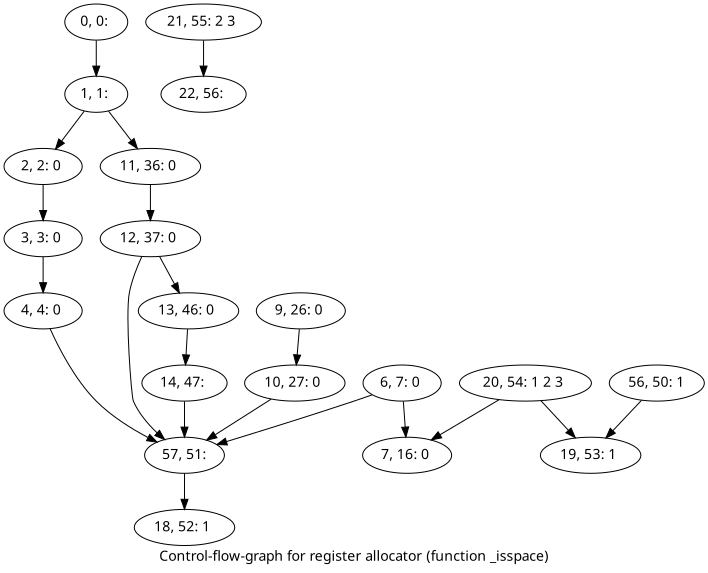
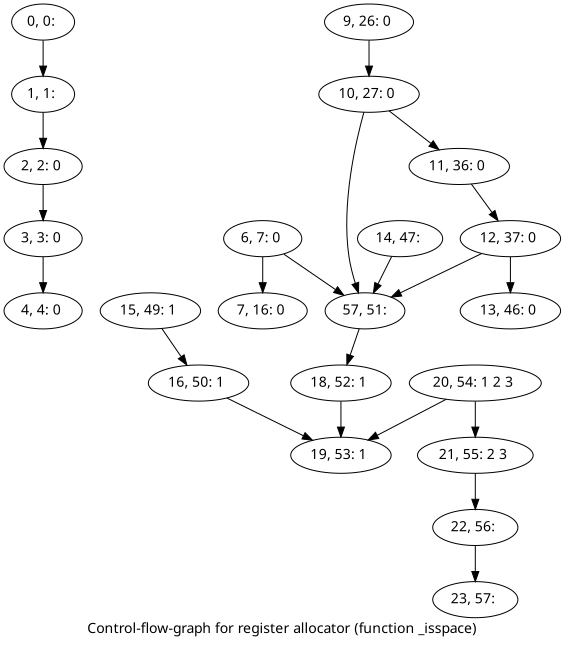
edge "1, 1:" -> "11, 36: 0": now "10, 27: 0" -> "11, 36: 0"
node "15, 49: 1": added
edge "13, 46: 0" -> "14, 47:": removed
node "56, 50: 1": label "56, 50: 1" -> "16, 50: 1"
edge "4, 4: 0" -> "57, 51:": removed
edge "18, 52: 1" -> "19, 53: 1": added
edge "20, 54: 1 2 3" -> "7, 16: 0": now "20, 54: 1 2 3" -> "21, 55: 2 3"
node "23, 57:": added
